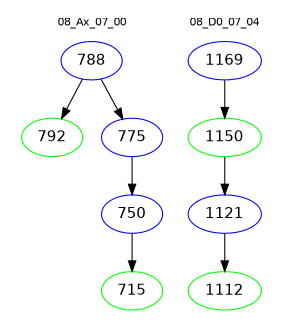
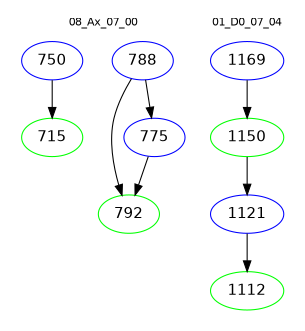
cluster "08_D0_07_04": label "08_D0_07_04" -> "01_D0_07_04"
edge "775" -> "750": now "775" -> "792"
